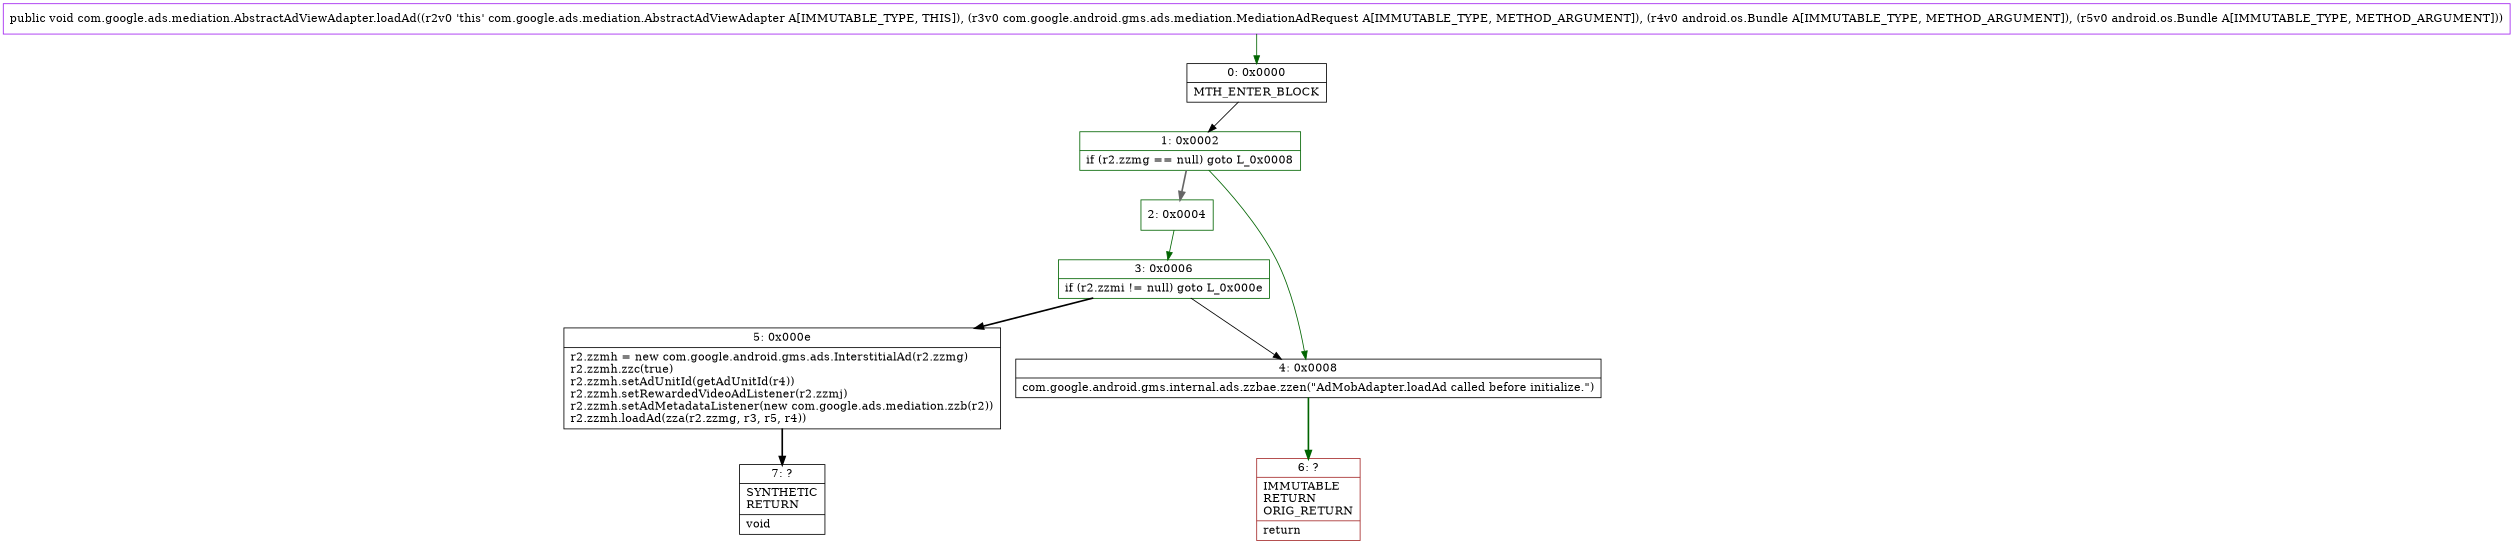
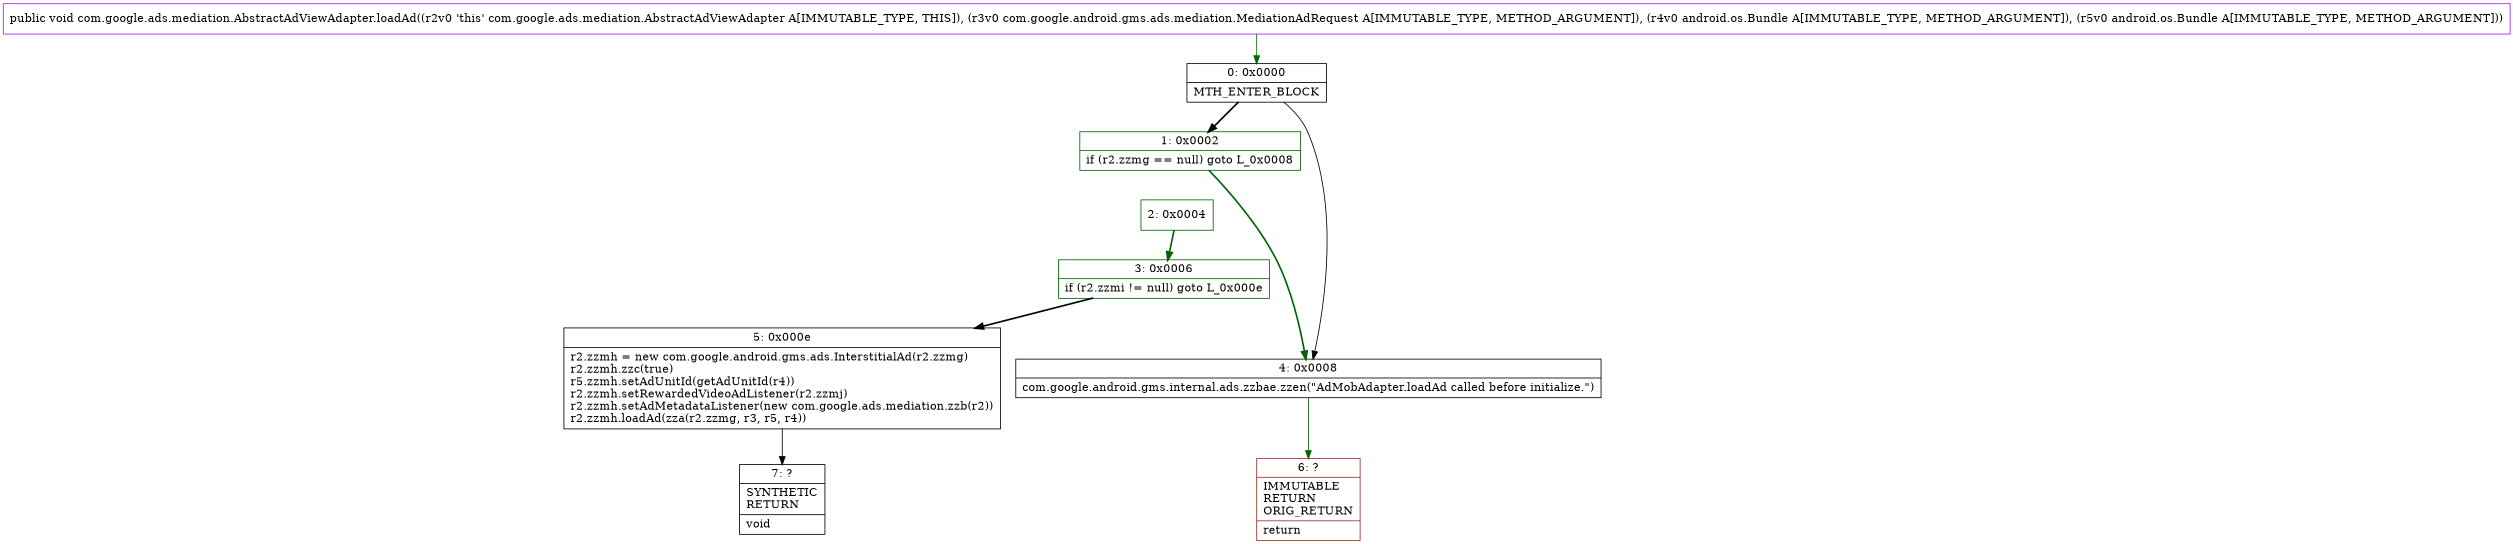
edge "0: 0x0000" -> "1: 0x0002": style solid -> bold
edge "1: 0x0002" -> "2: 0x0004": removed
edge "2: 0x0004" -> "3: 0x0006": style solid -> bold
edge "1: 0x0002" -> "4: 0x0008": style solid -> bold
edge "3: 0x0006" -> "4: 0x0008": now "0: 0x0000" -> "4: 0x0008"
node "5: 0x000e": text "r2.zzmh.setAdUnitId(getAdUnitId(r4))" -> "r5.zzmh.setAdUnitId(getAdUnitId(r4))"
edge "4: 0x0008" -> "6: ?": style bold -> solid
edge "5: 0x000e" -> "7: ?": style bold -> solid
